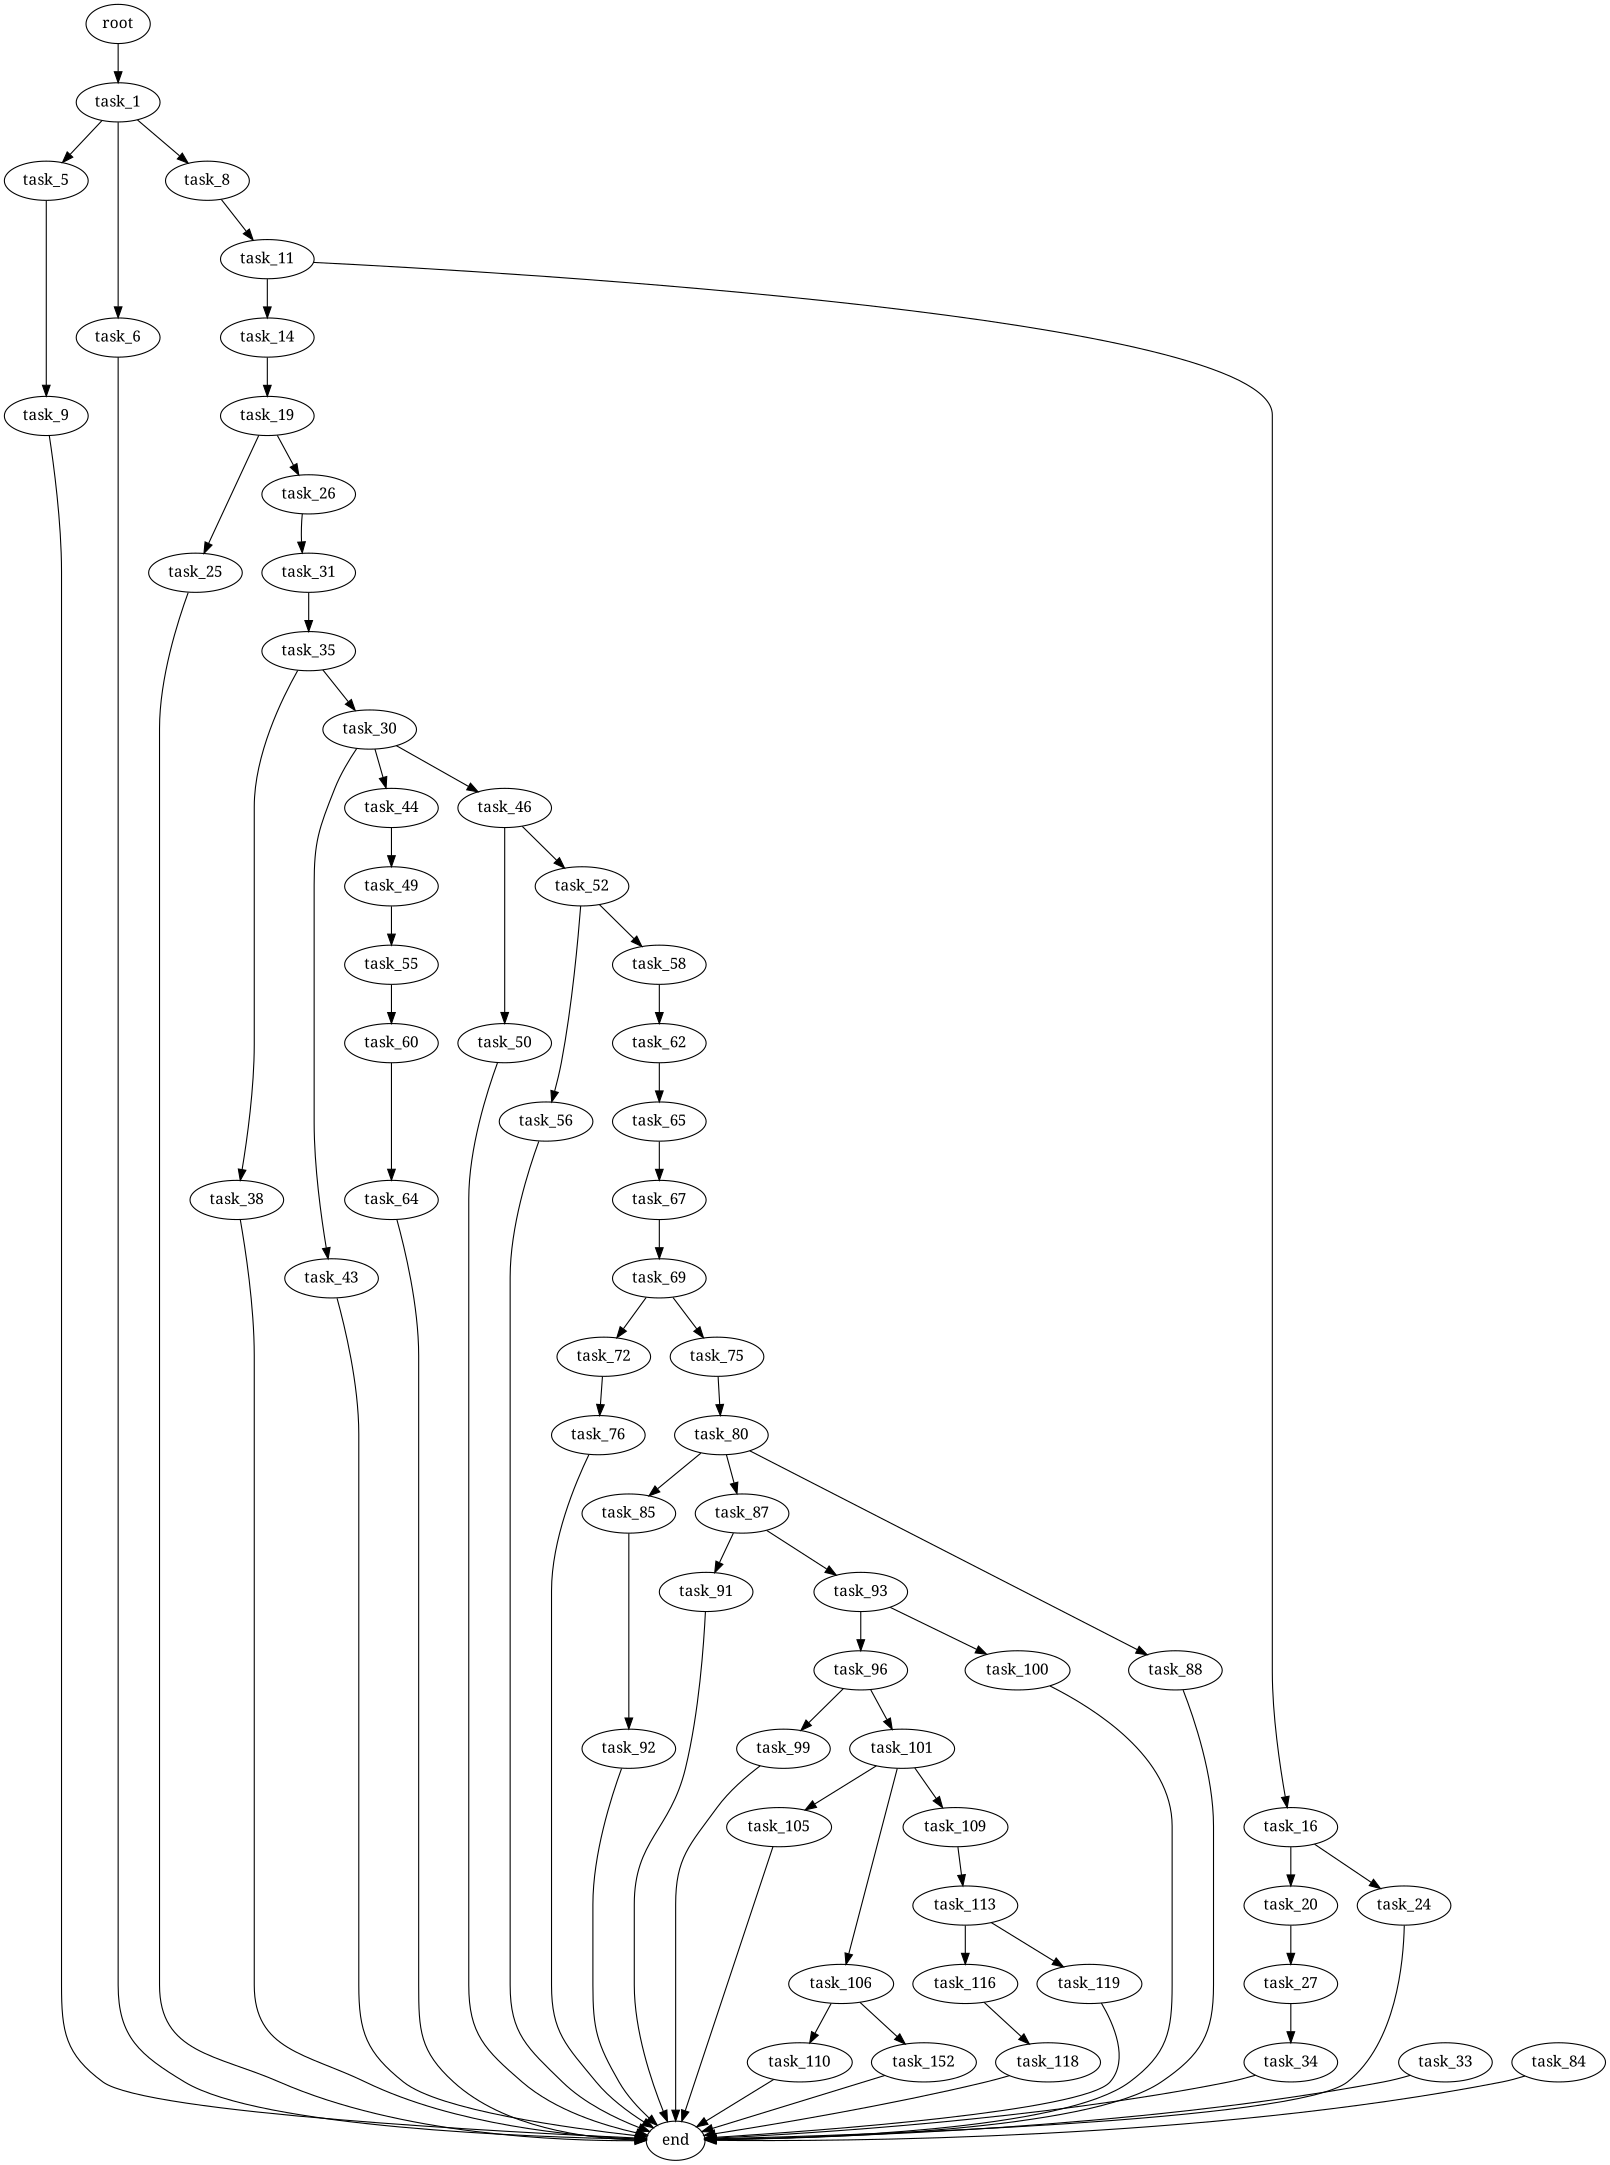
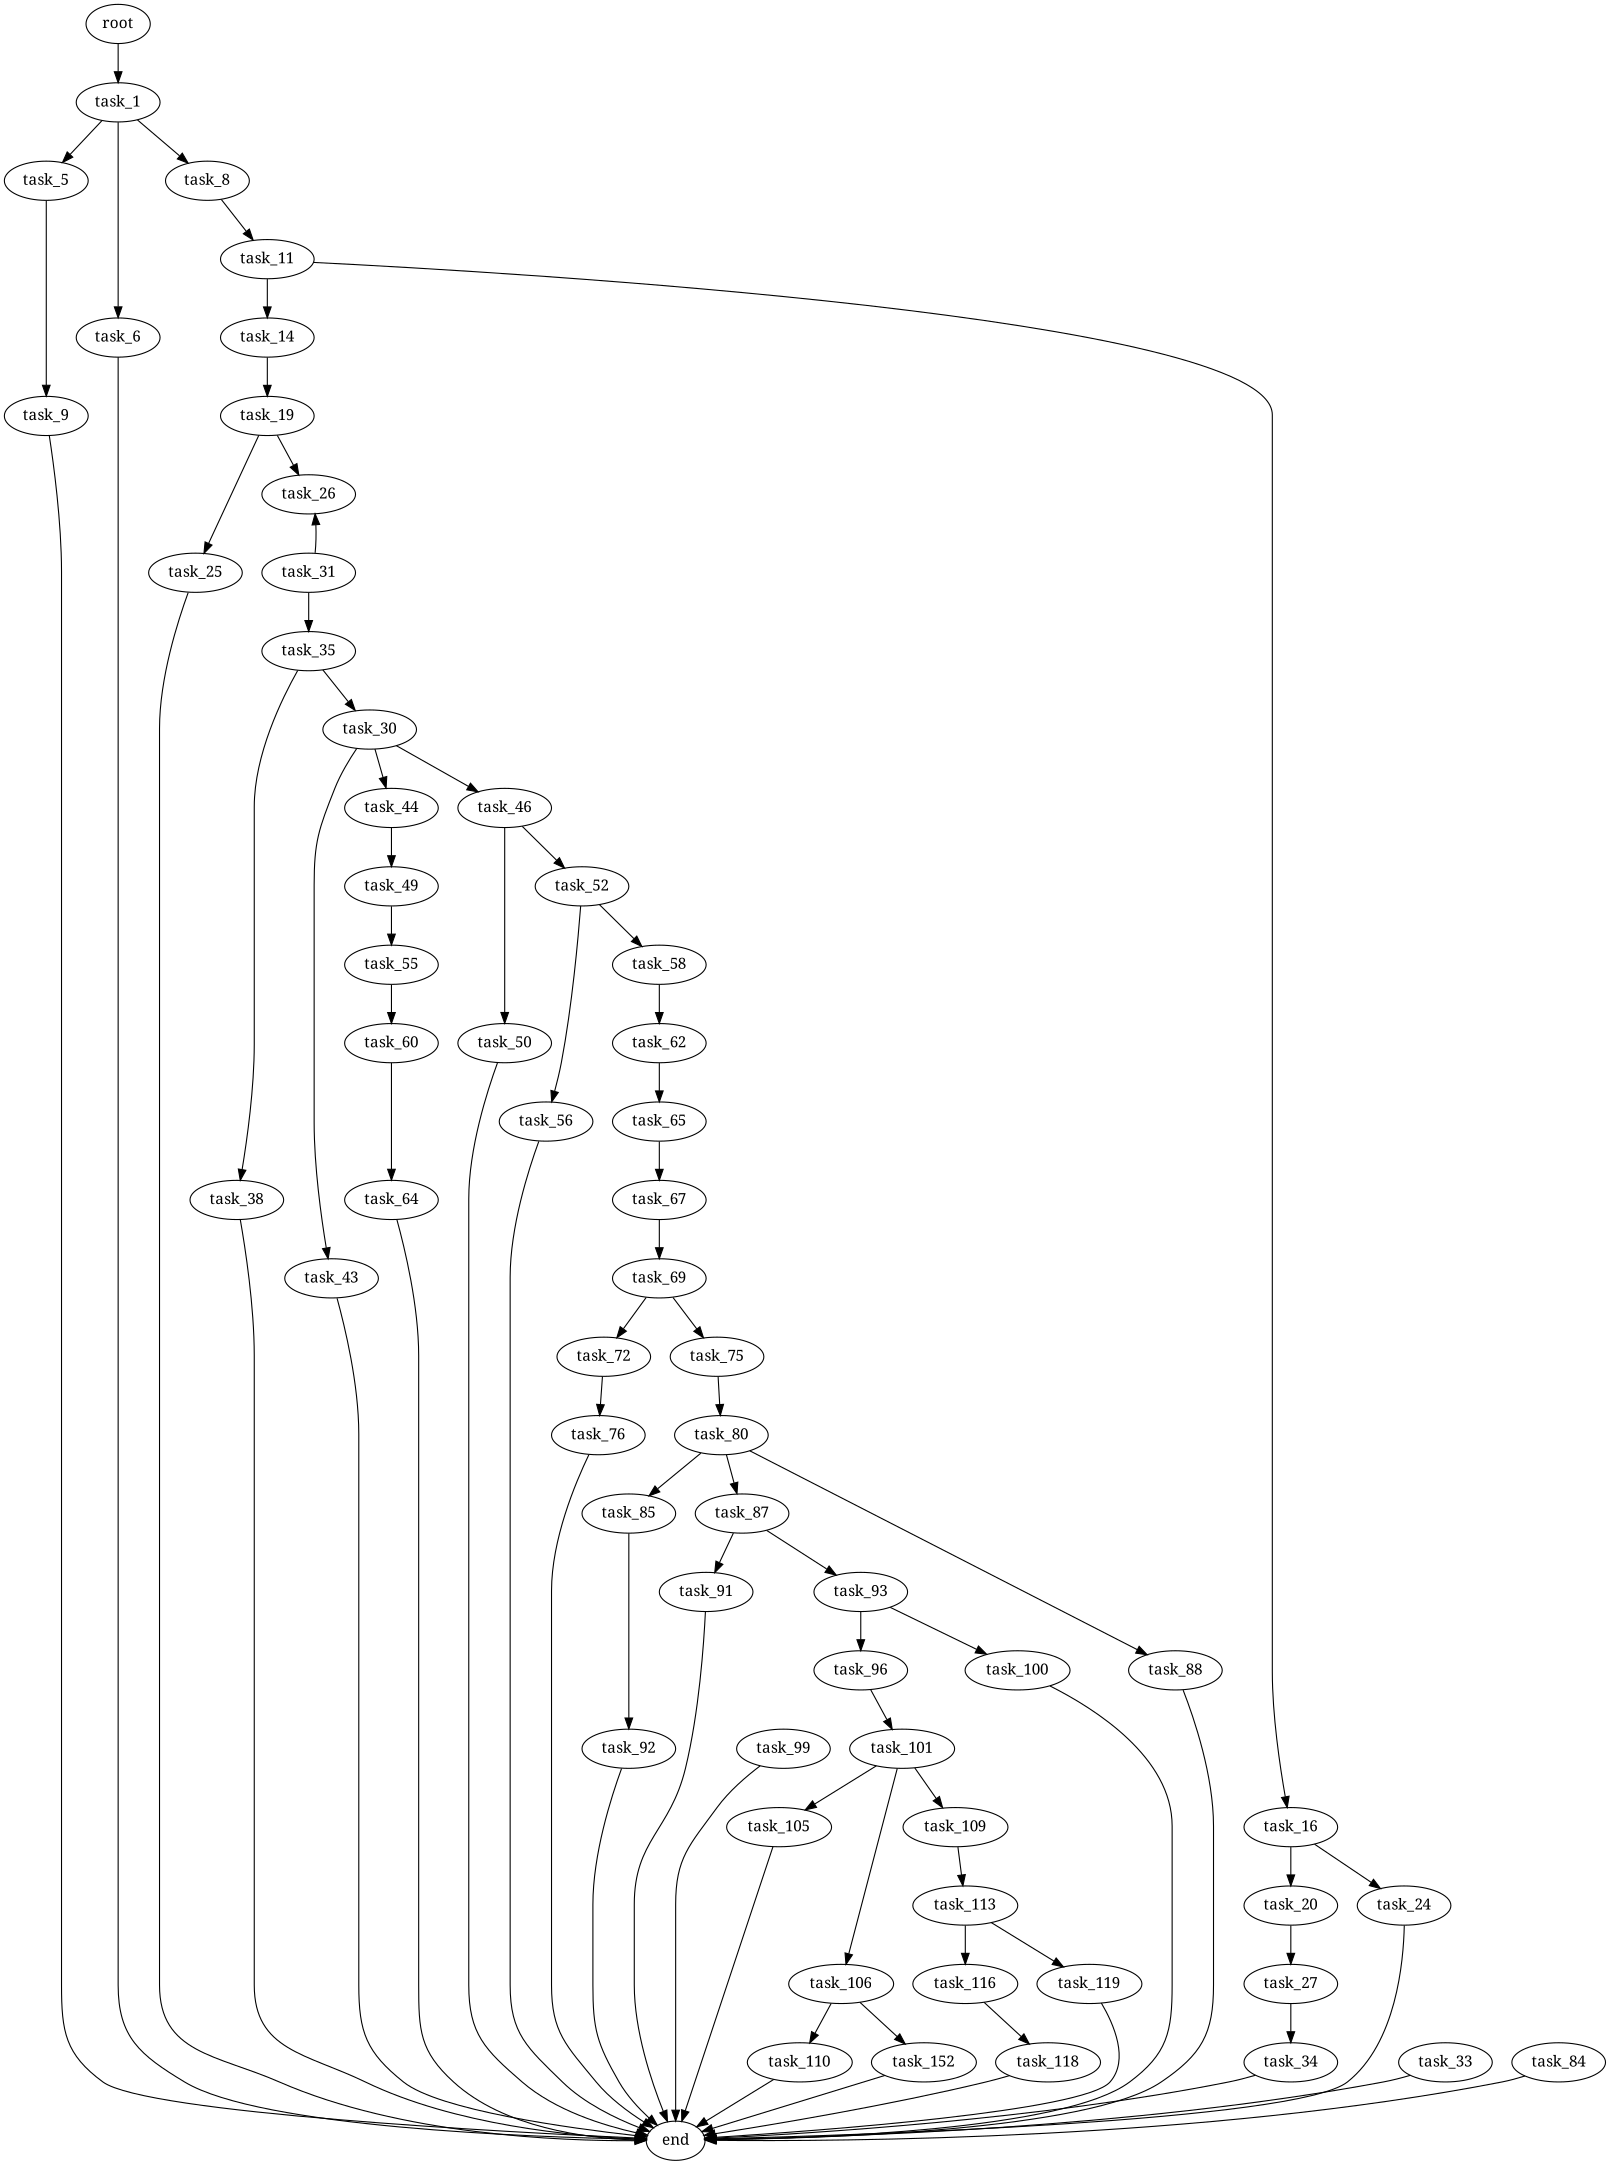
edge "task_26" -> "task_31": reversed
edge "task_96" -> "task_99": removed
